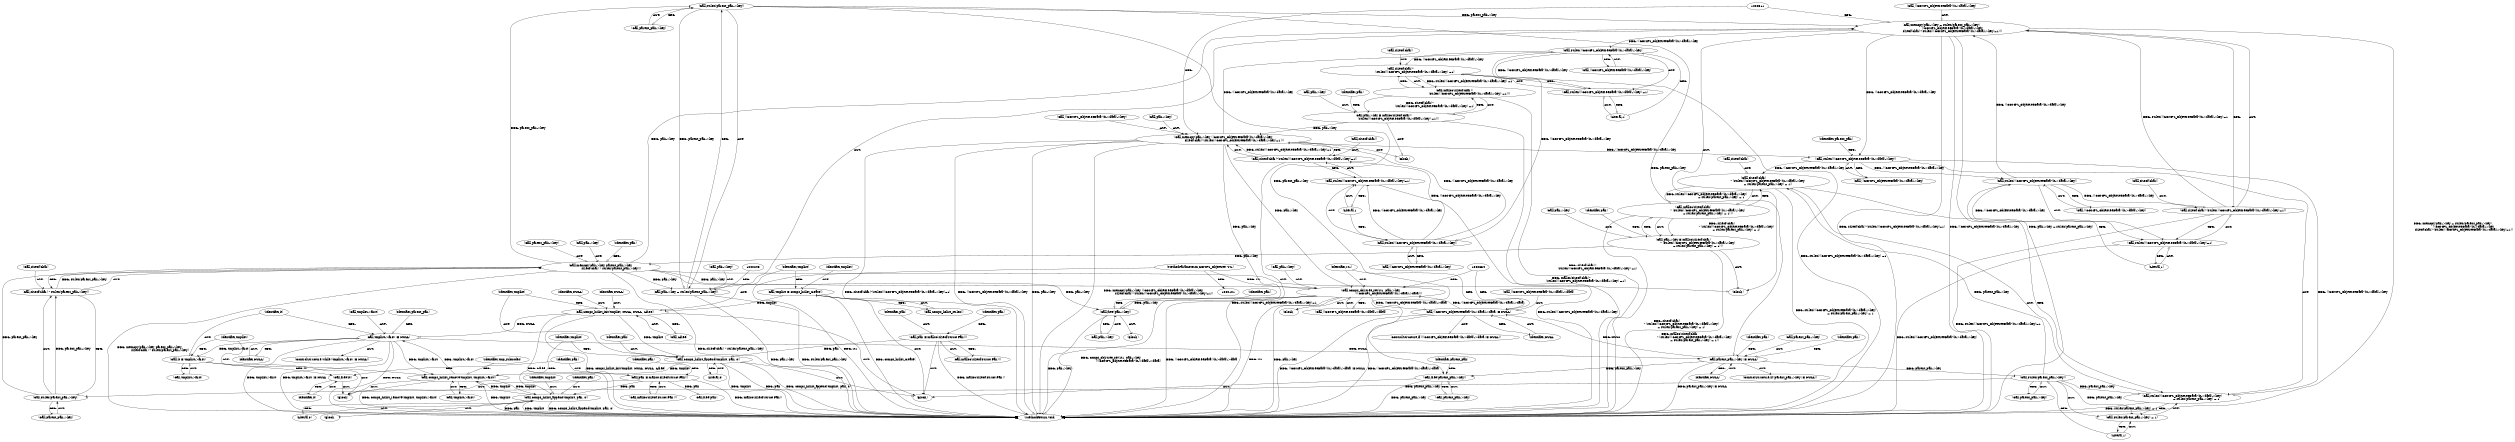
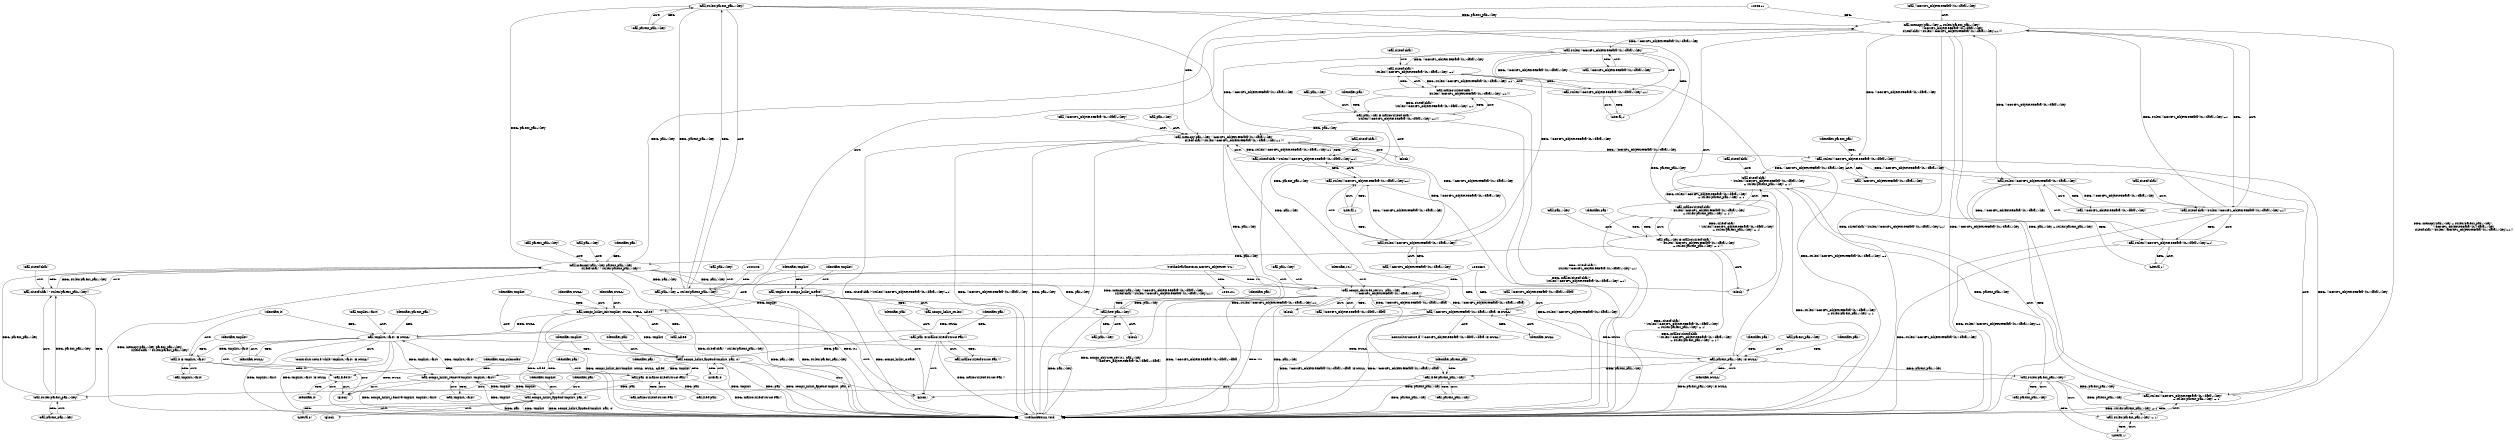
edge "(Call,((COMPS_ObjRTreeData*)it->data)->data != NULL)" -> "(Call,tmplist->first != NULL)": added, label "DDG: NULL"
node "(ControlStructure,if (parent_pair->key != NULL))": removed
